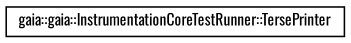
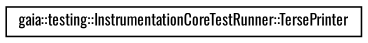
node "gaia::gaia::InstrumentationCoreTestRunner::TersePrinter": label "gaia::gaia::InstrumentationCoreTestRunner::TersePrinter" -> "gaia::testing::InstrumentationCoreTestRunner::TersePrinter"
